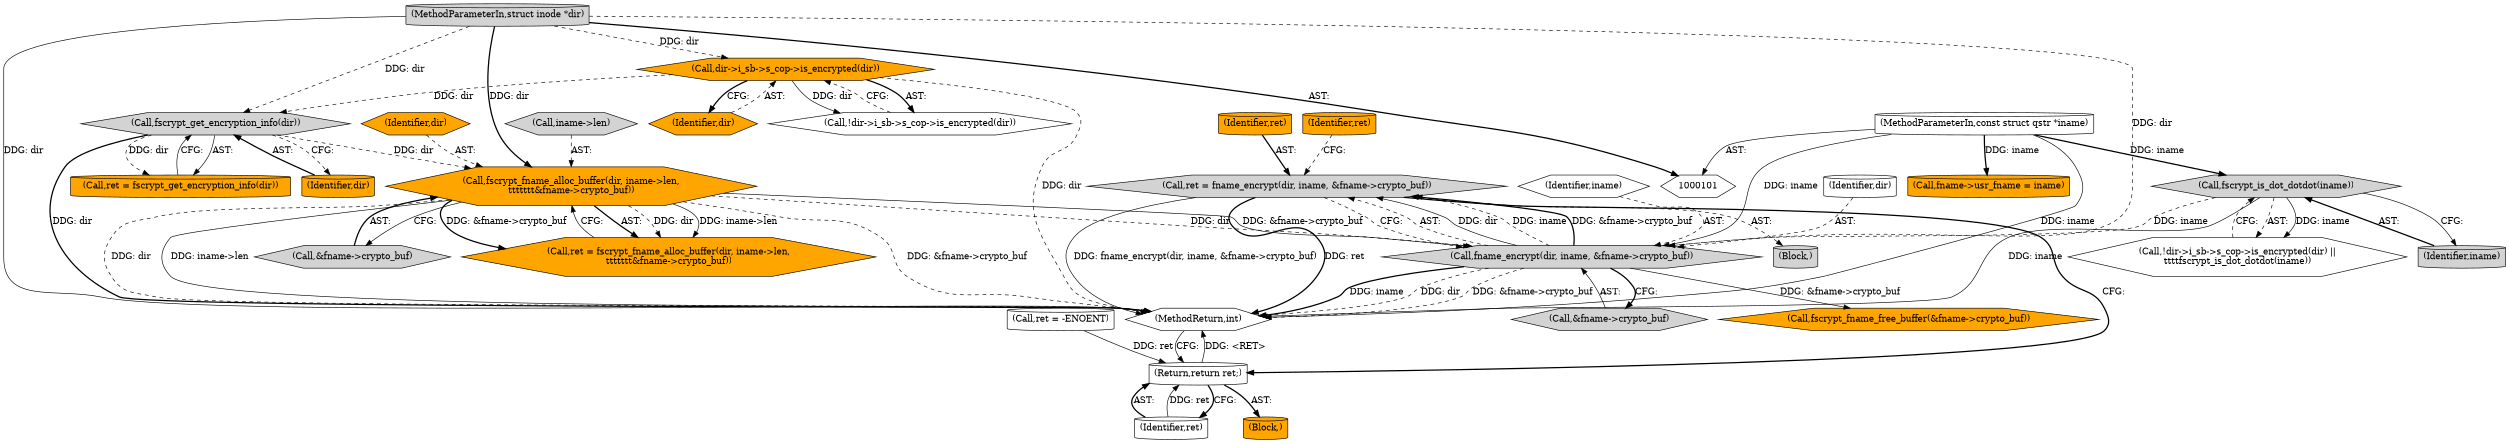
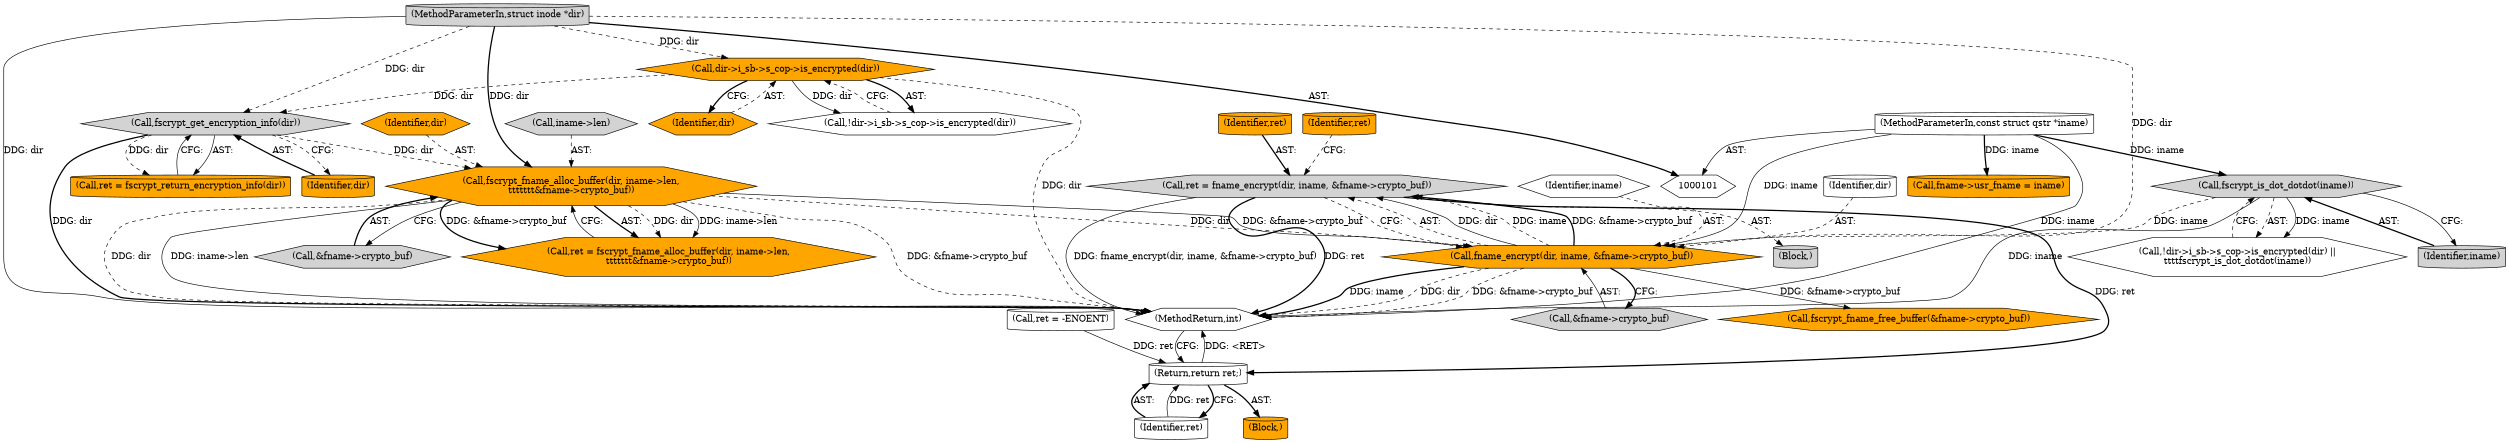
node "(Call,ret = fscrypt_get_encryption_info(dir))": label "(Call,ret = fscrypt_get_encryption_info(dir))" -> "(Call,ret = fscrypt_return_encryption_info(dir))"
node "(Call,fname_encrypt(dir, iname, &fname->crypto_buf))": fillcolor lightgrey -> orange
edge "(Call,ret = fname_encrypt(dir, iname, &fname->crypto_buf))" -> "(Return,return ret;)": label "CFG: " -> "DDG: ret"
